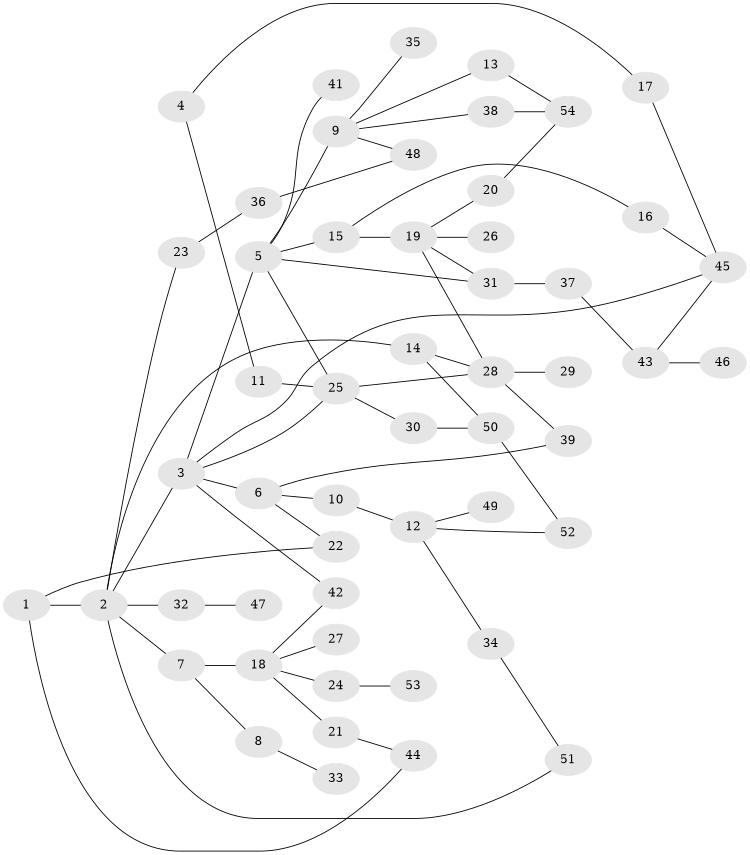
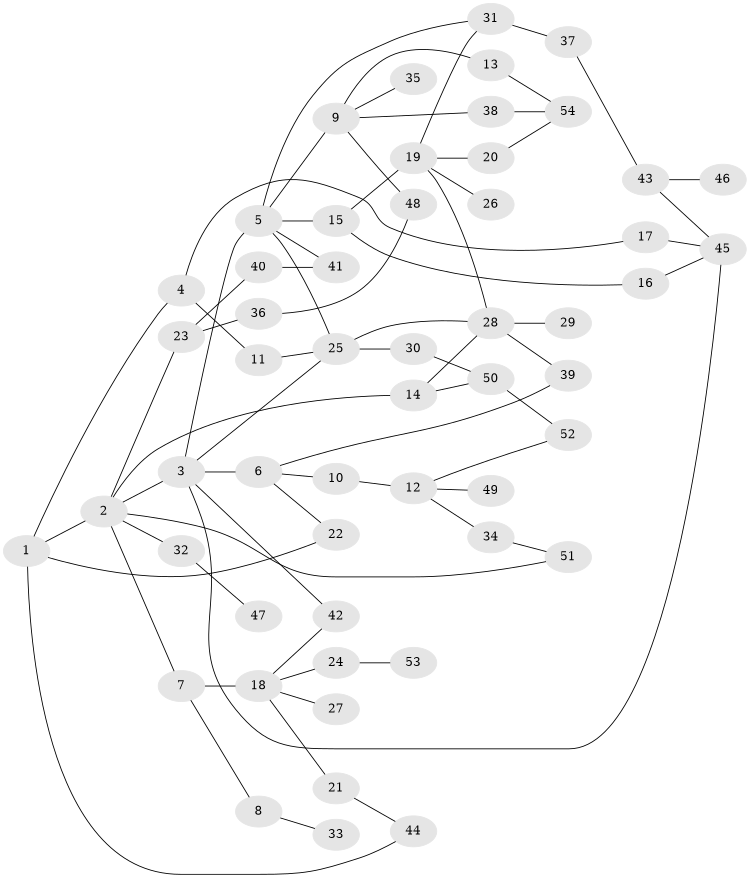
node "40": added
edge "4" -- "1": added
